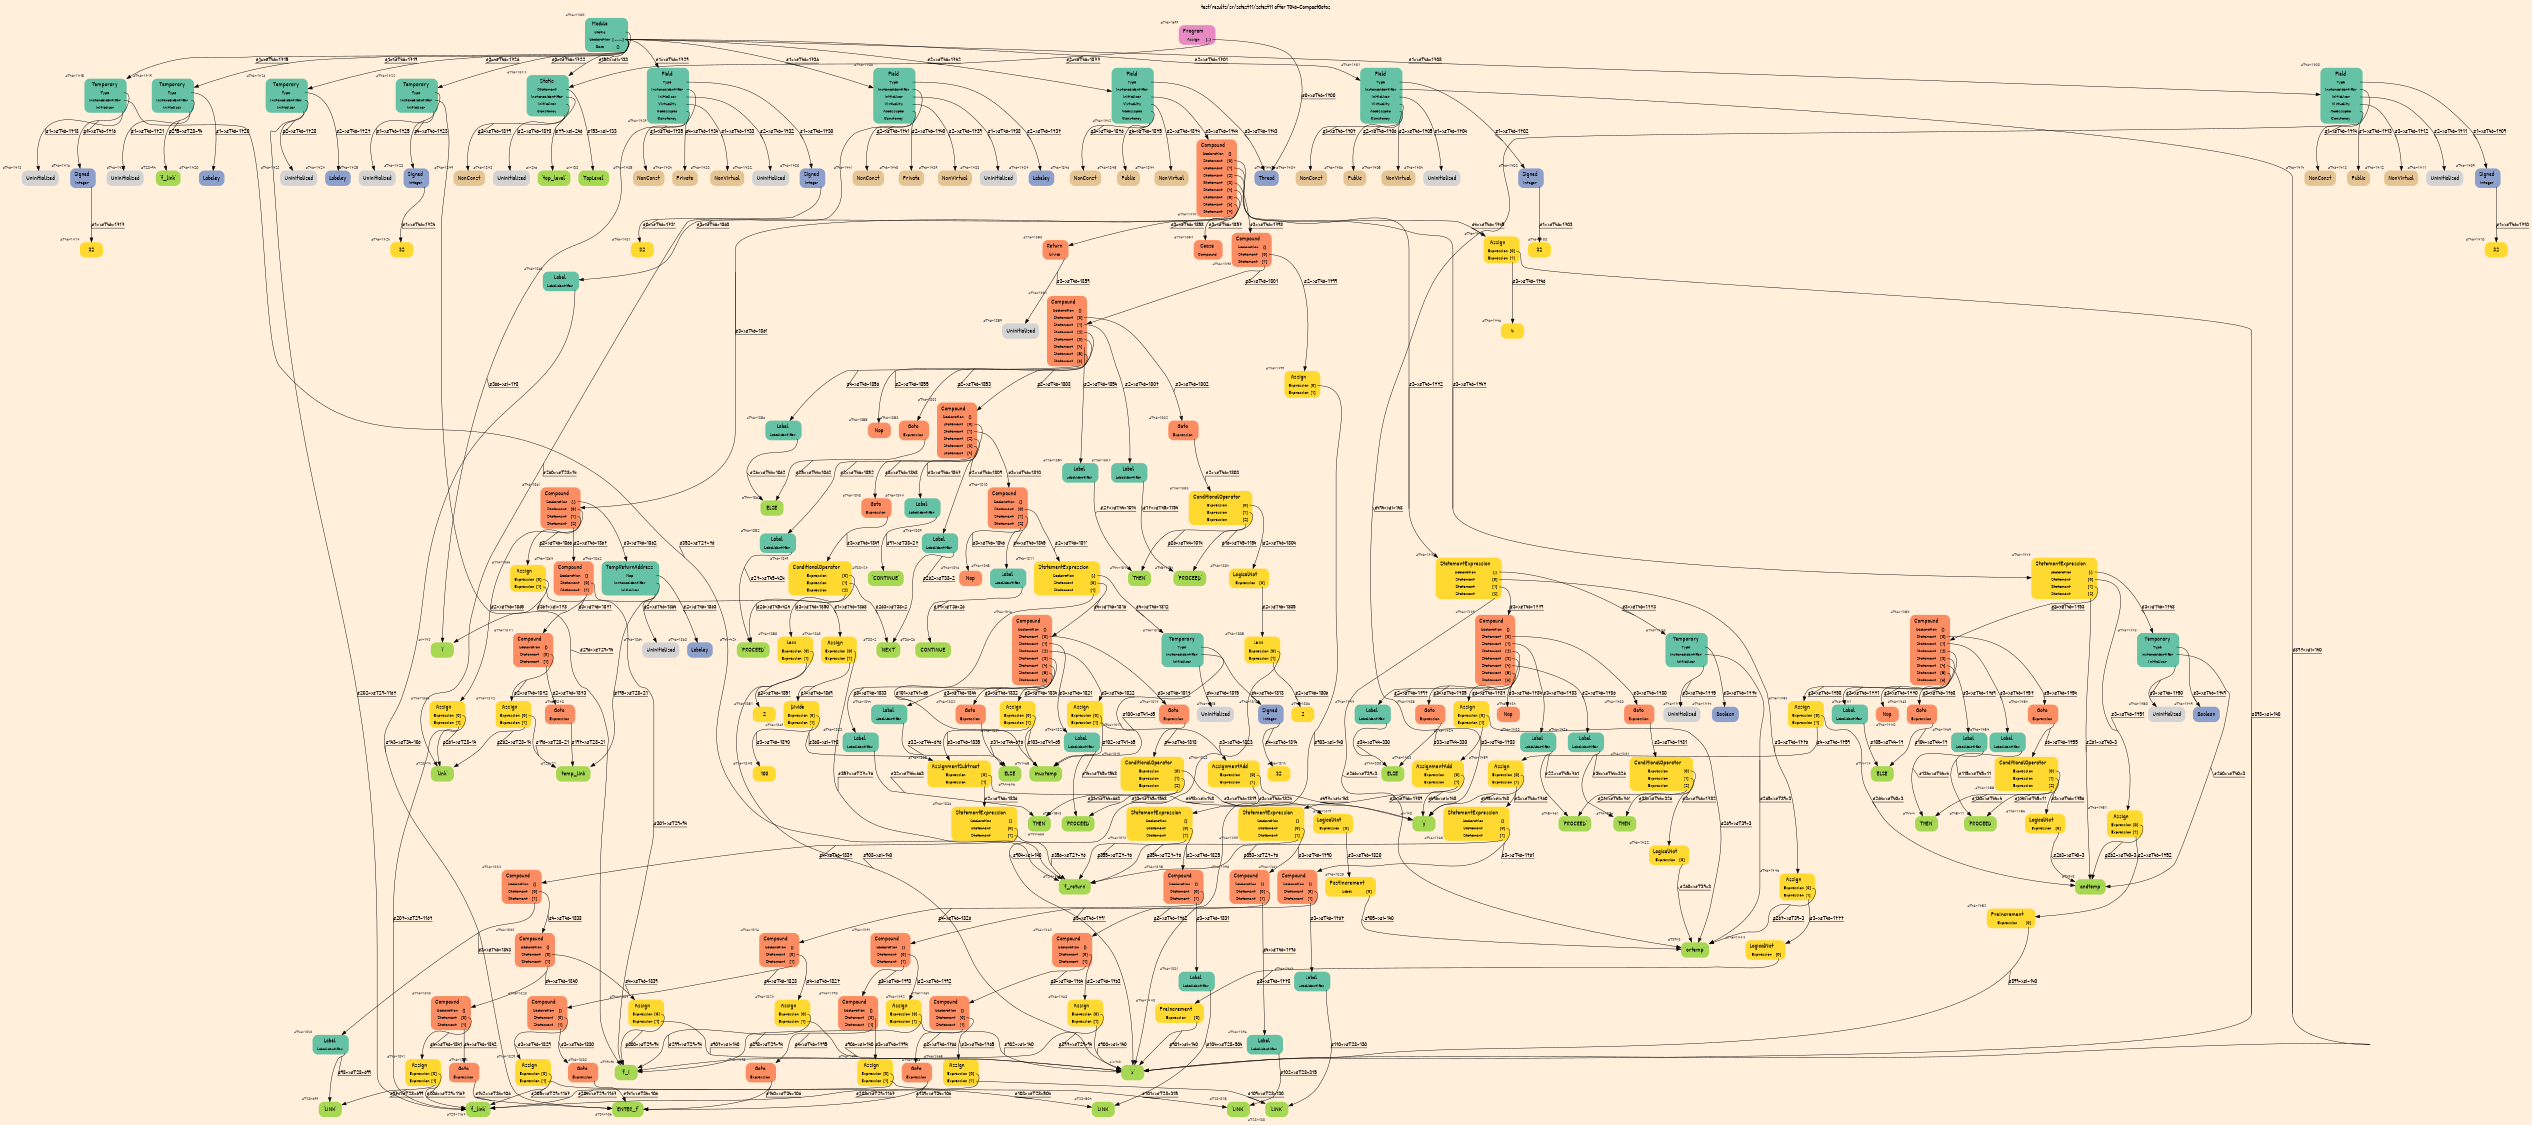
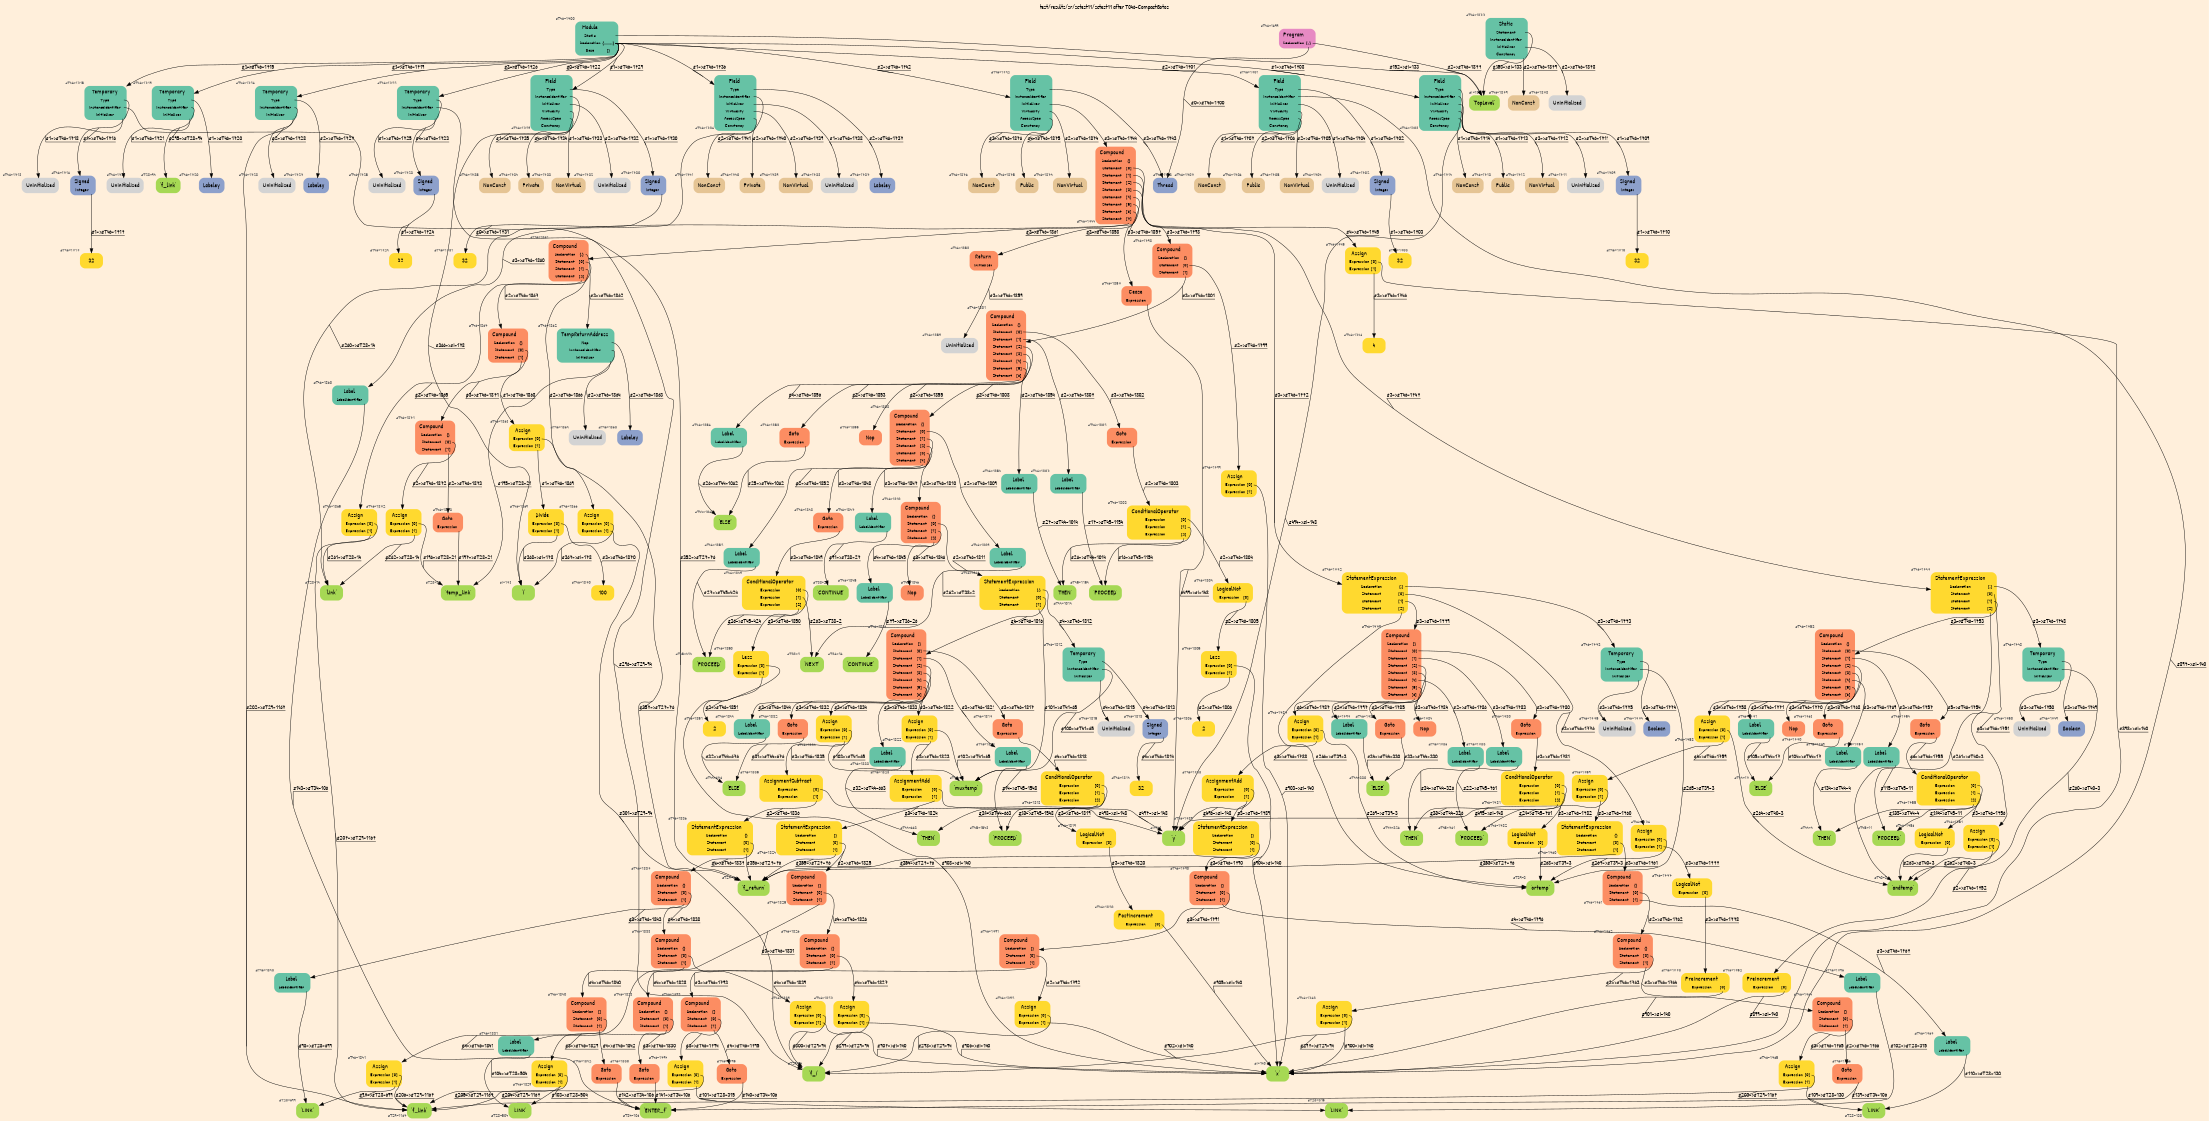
node "Program": text "Assign" -> "Declaration"
edge "Module" -> "Static": now "Module" -> "'TopLevel'"
edge "Program" -> "Static": now "Program" -> "'TopLevel'"
node "'top_level'": removed
node "Return": text "Divide" -> "Initialiser"
node "Cease": text "Compound" -> "Expression"
edge "Cease" -> "'y'": added, label "#499->#I-148"
edge "Divide" -> "AssignmentSubtract": now "Divide" -> "'i'"
node "PostIncrement": text "Label" -> "Expression"
edge "PostIncrement" -> "'ortemp'": now "PostIncrement" -> "'x'"
